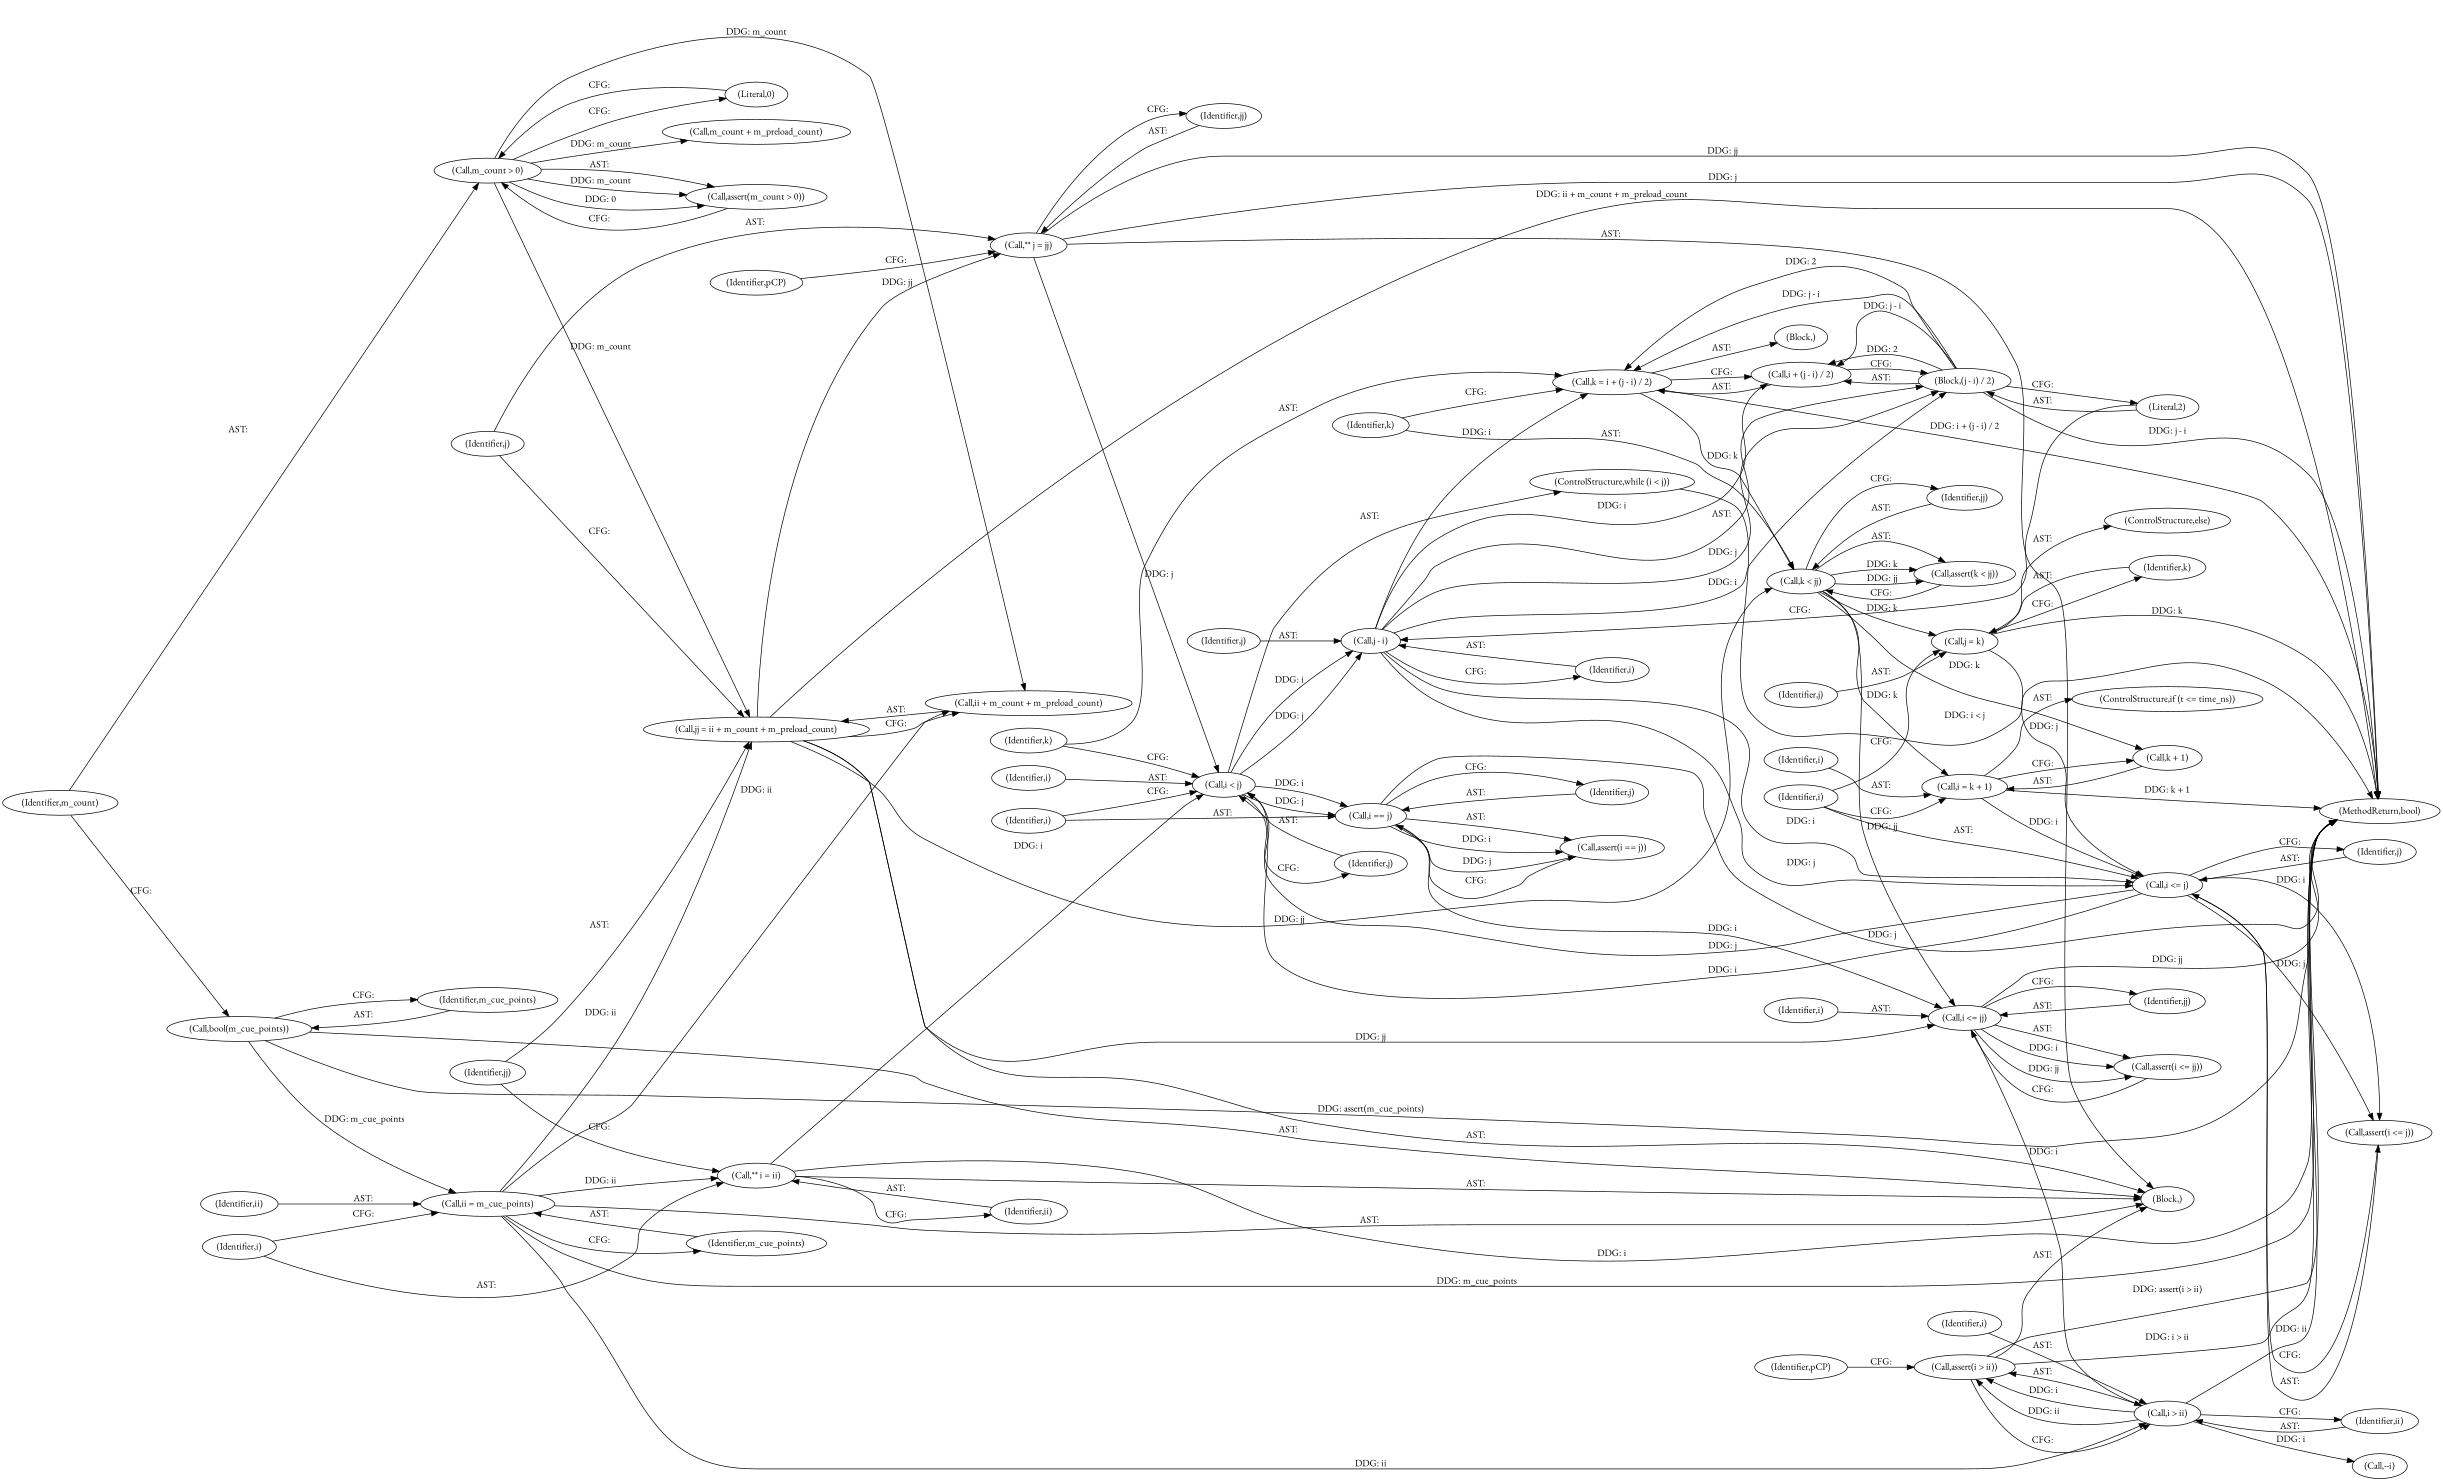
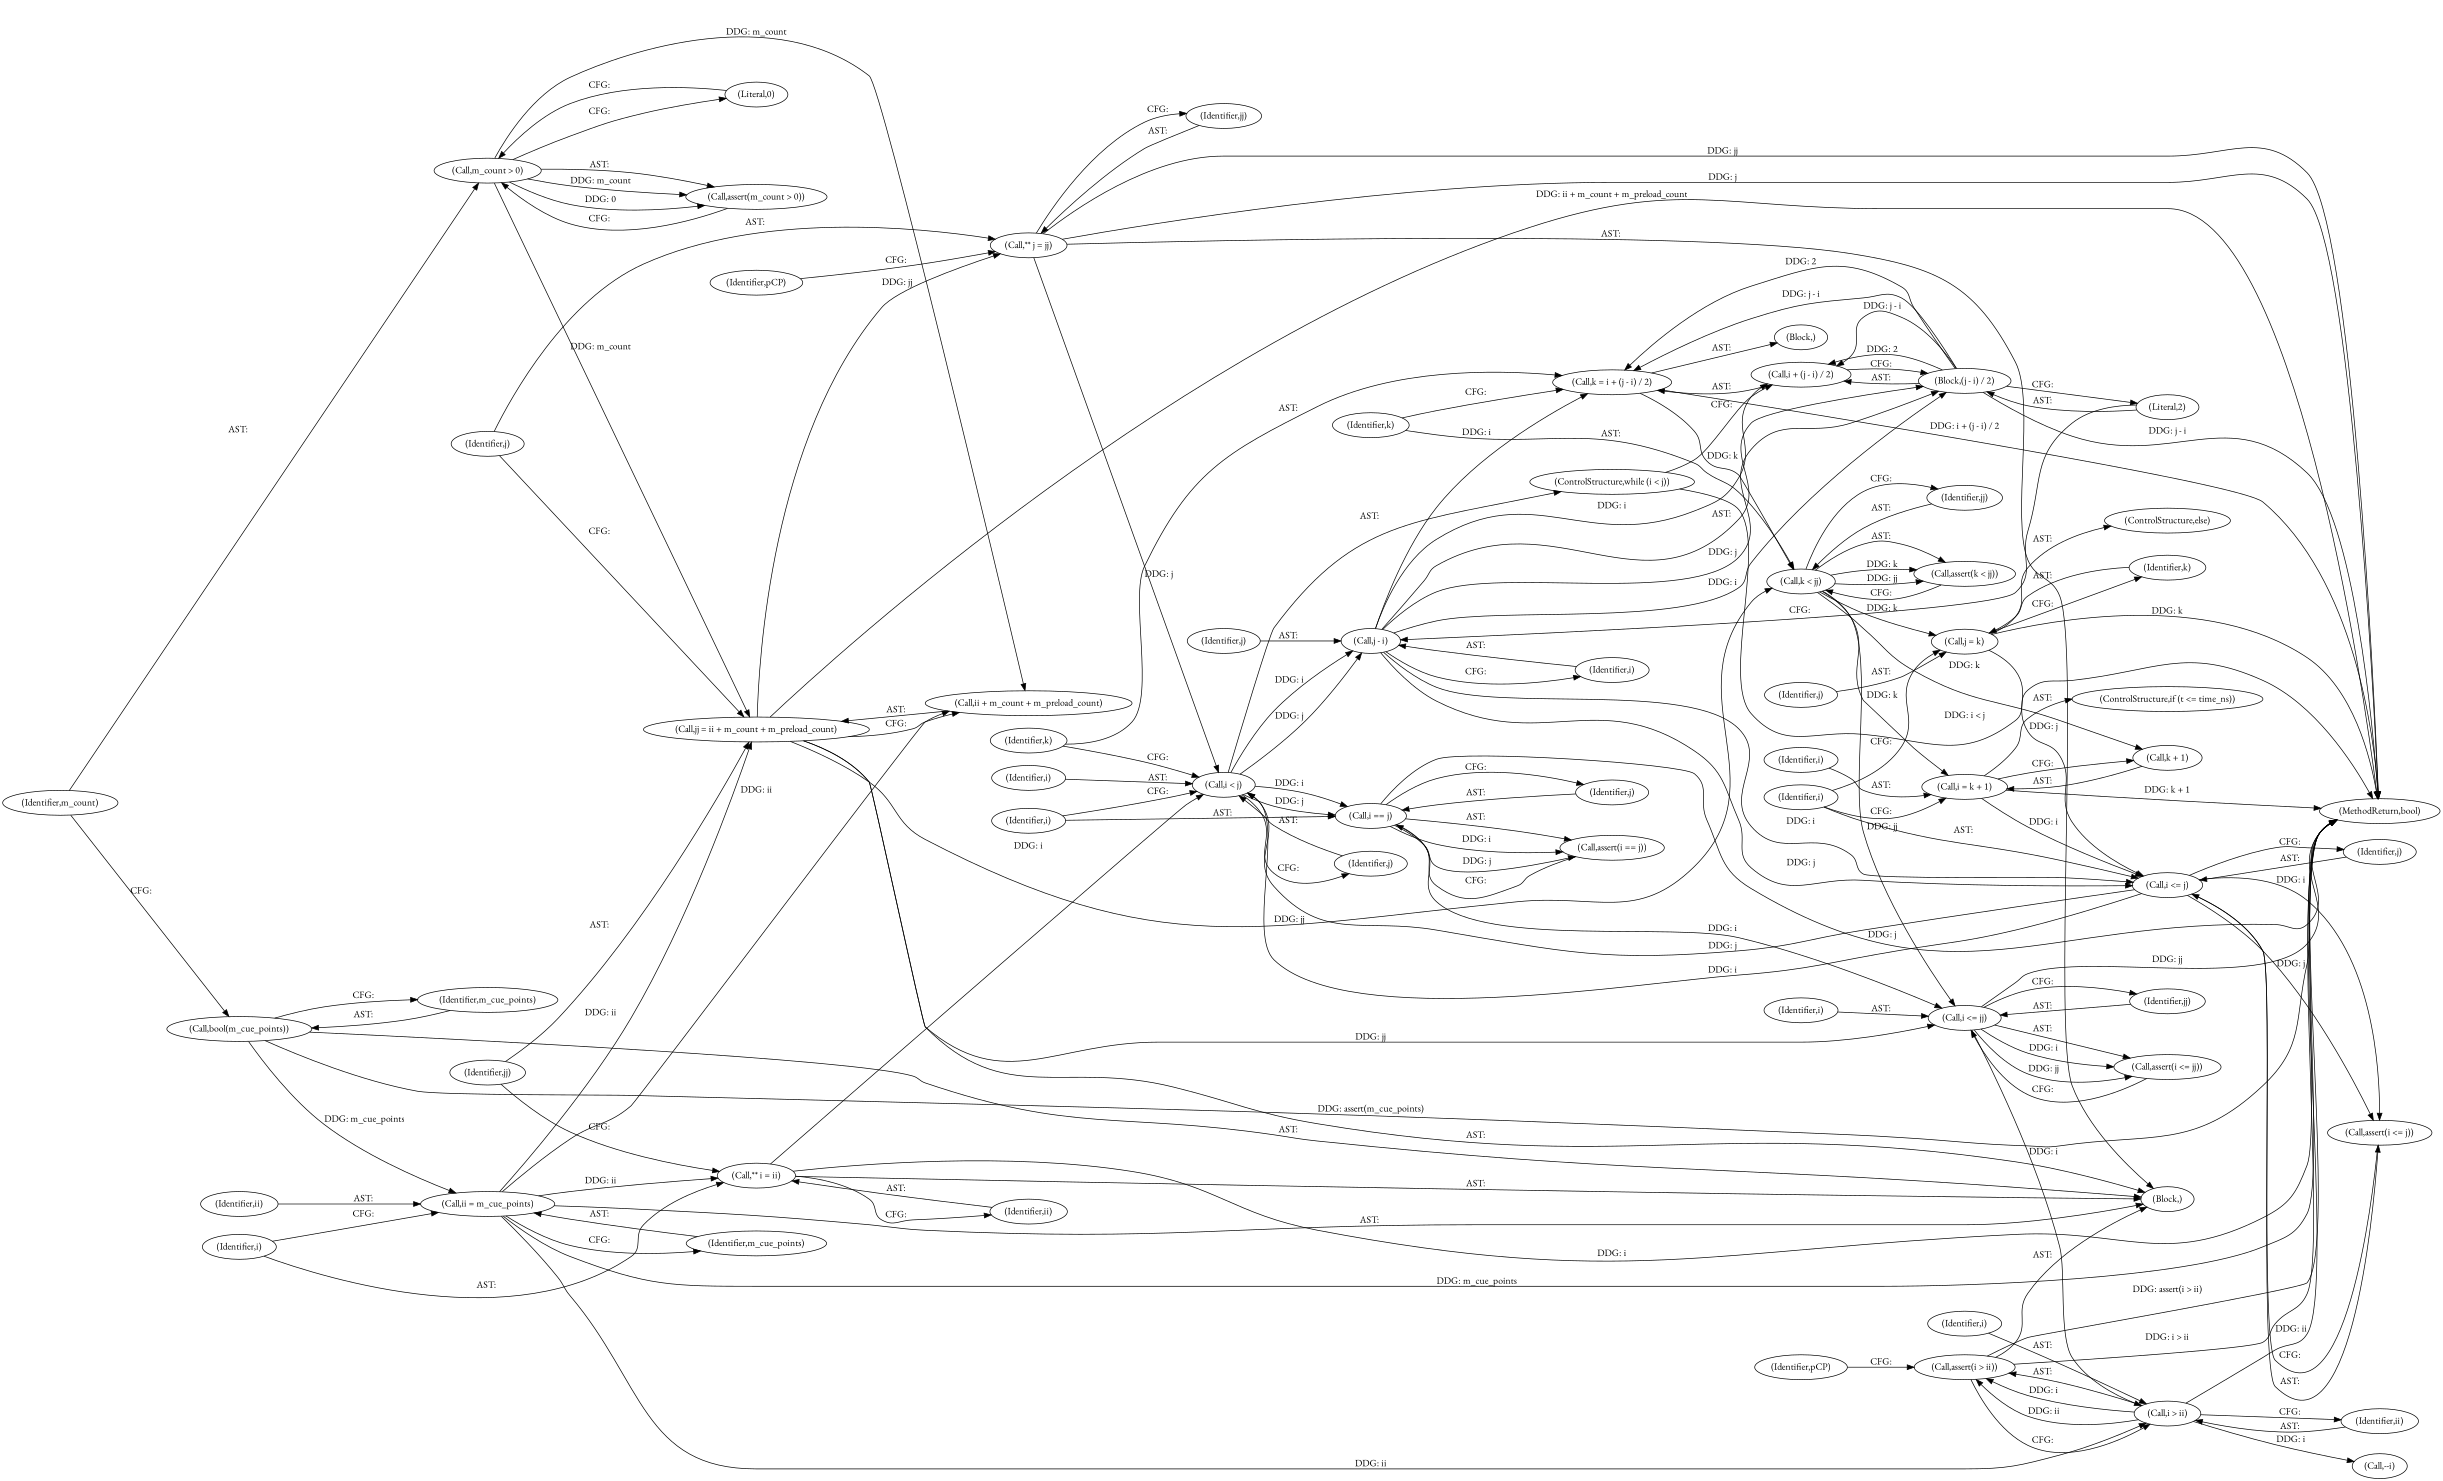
node "(Call,m_count + m_preload_count)": removed
edge "(Call,k = i + (j - i) / 2)" -> "(Call,i + (j - i) / 2)": now "(ControlStructure,while (i < j))" -> "(Call,i + (j - i) / 2)"
